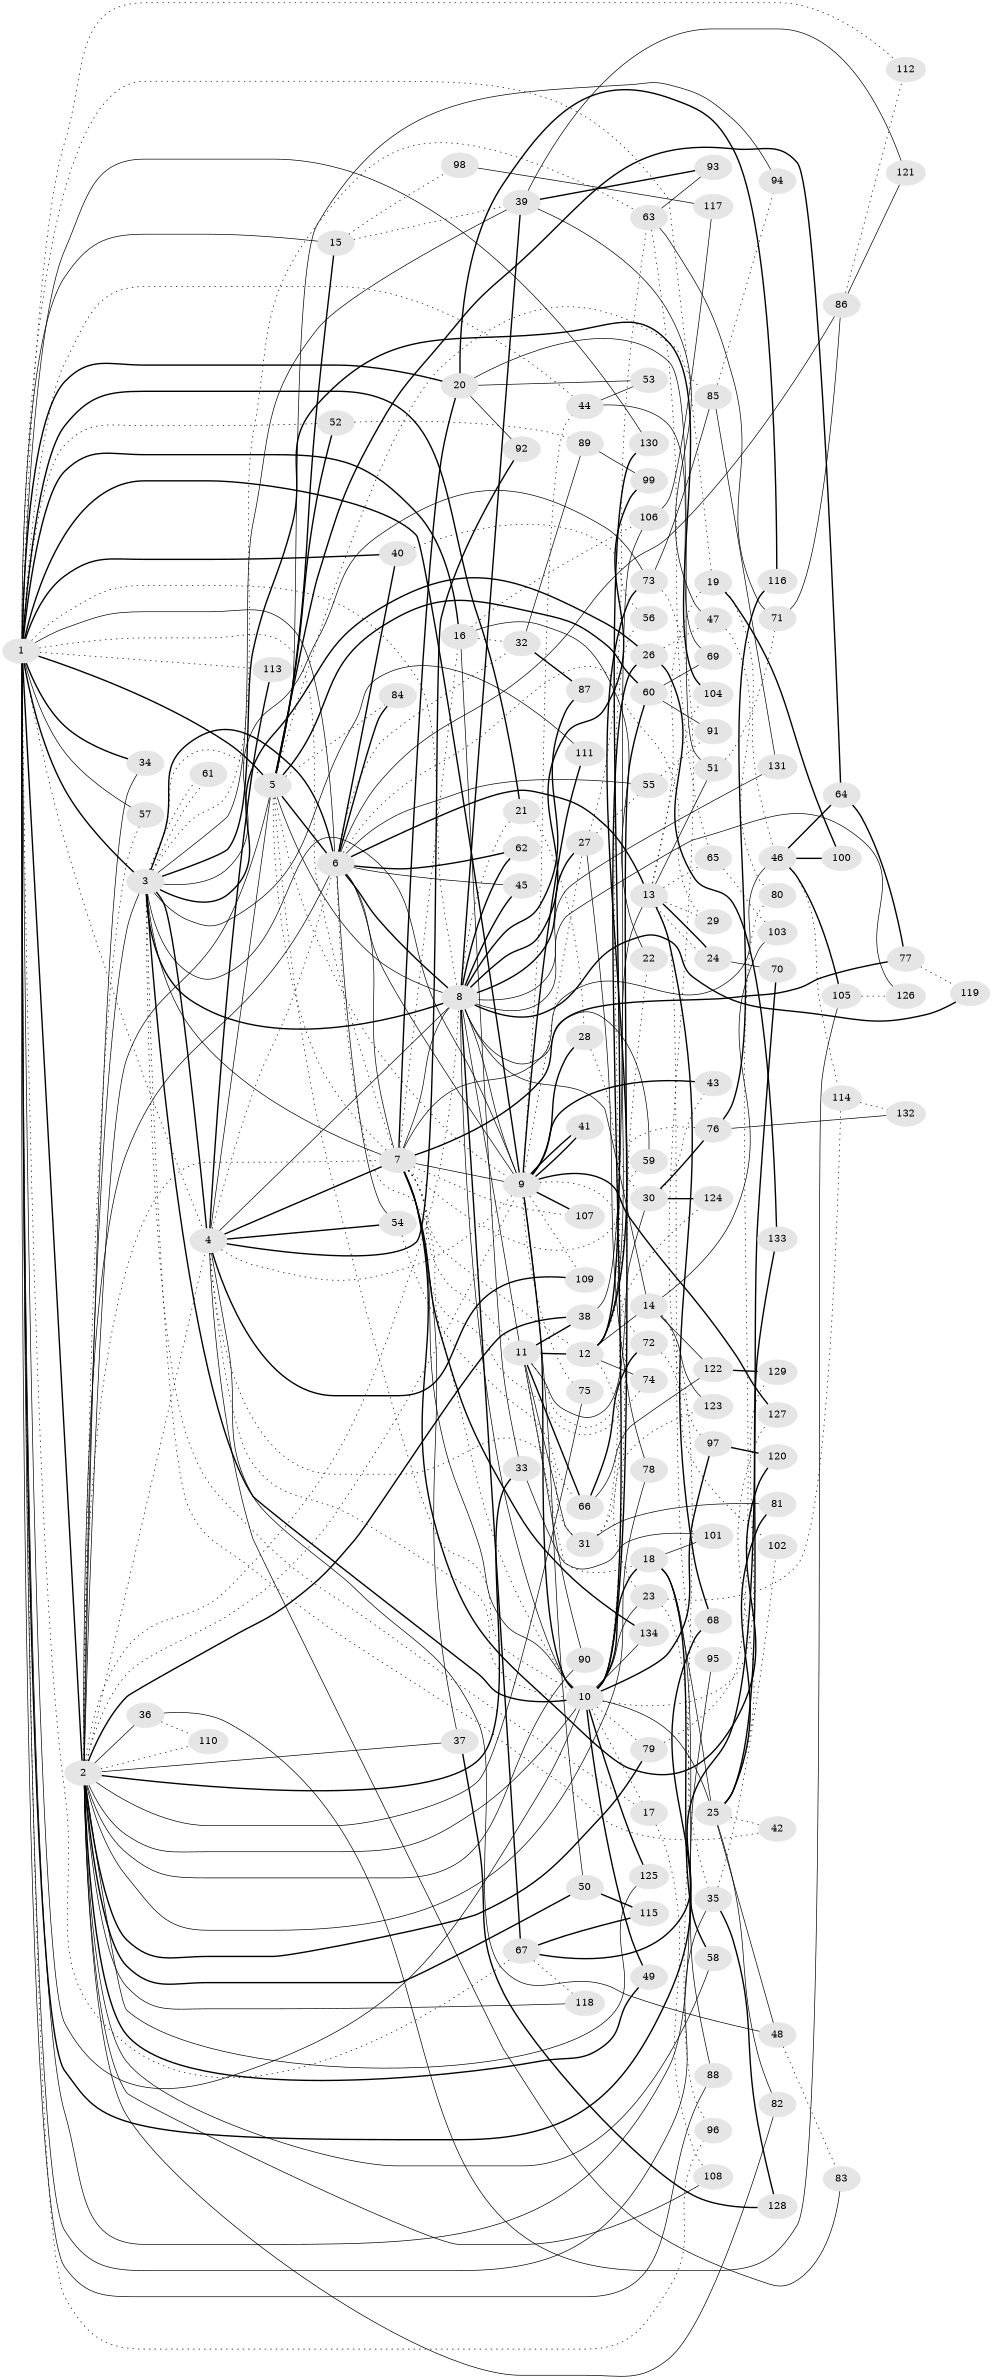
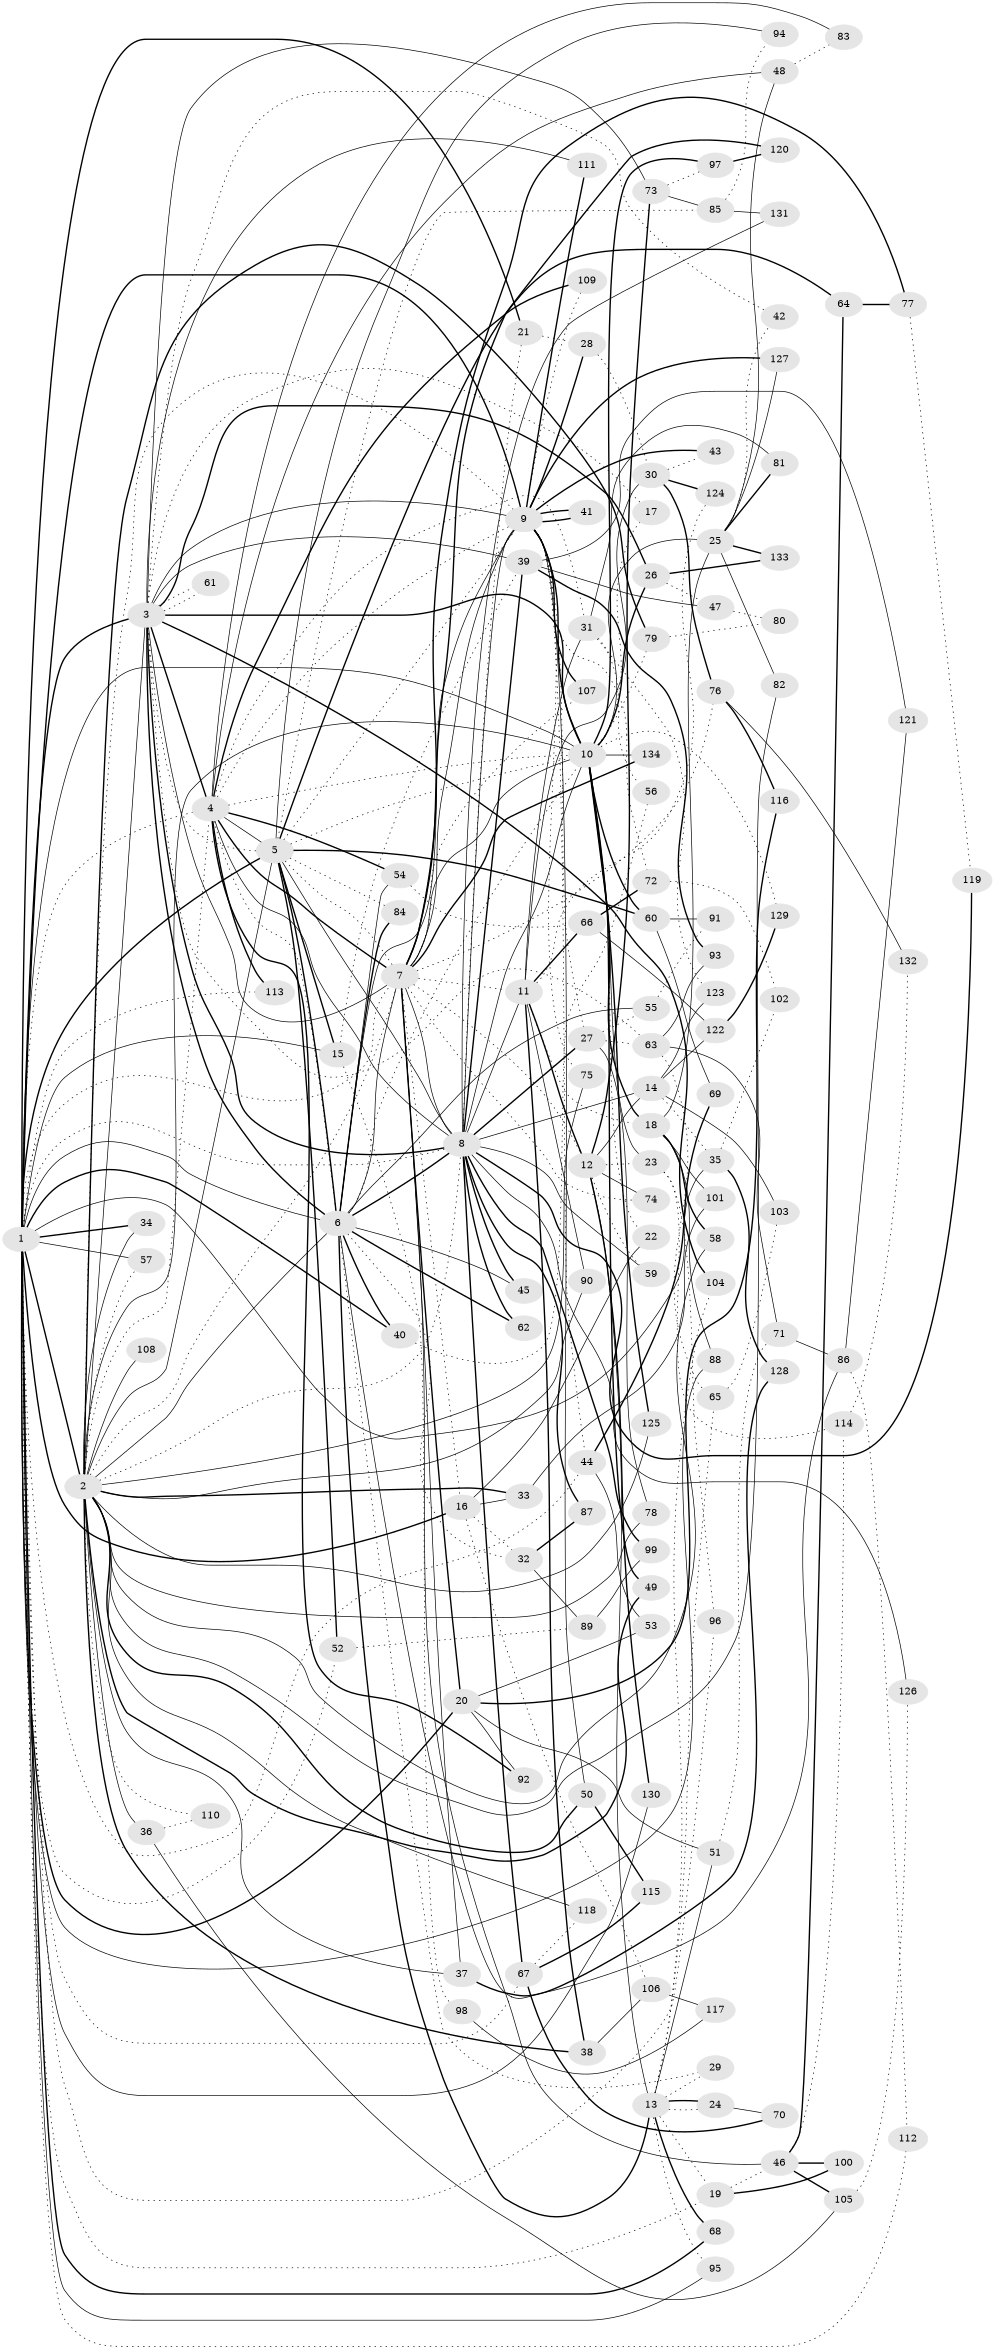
edge "44" -- "69": style solid -> bold
edge "127" -- "25": style dotted -> solid
edge "17" -- "108": removed
